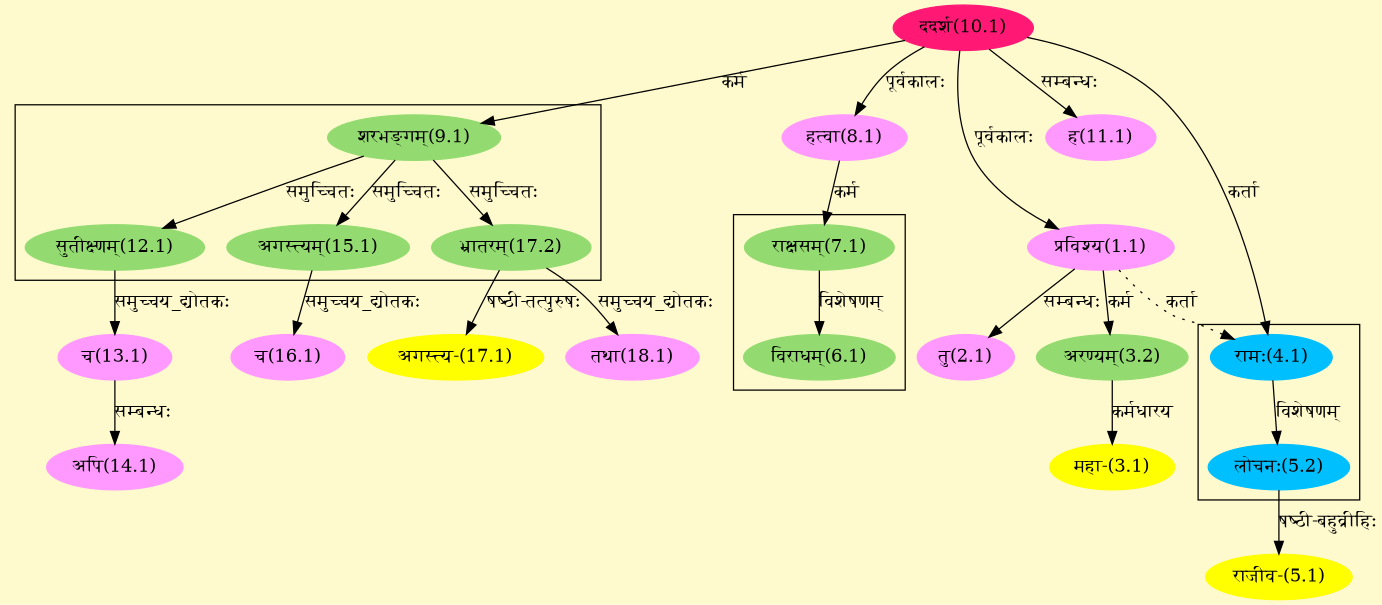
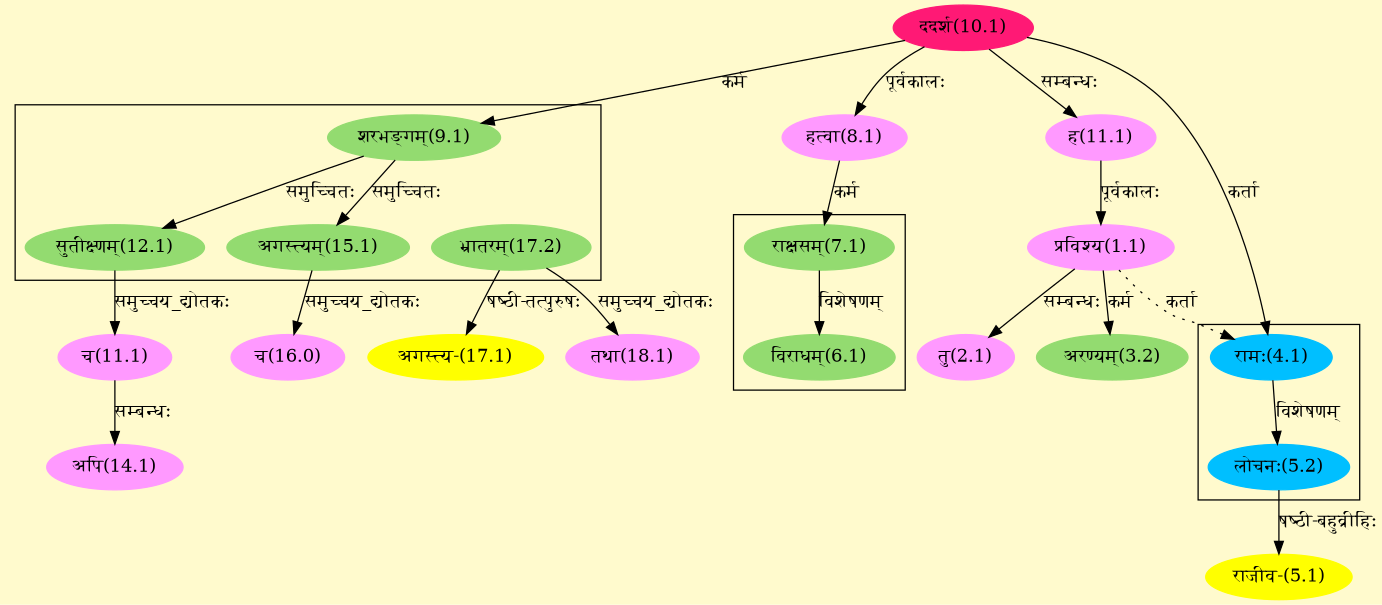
edge "ददर्श(10.1)" -> "प्रविश्य(1.1)": now "ह(11.1)" -> "प्रविश्य(1.1)"
edge "शरभङ्गम्(9.1)" -> "भ्रातरम्(17.2)": removed, label "समुच्चितः"
node "च(13.1)": label "च(13.1)" -> "च(11.1)"
node "च(16.1)": label "च(16.1)" -> "च(16.0)"
node "महा-(3.1)": removed
